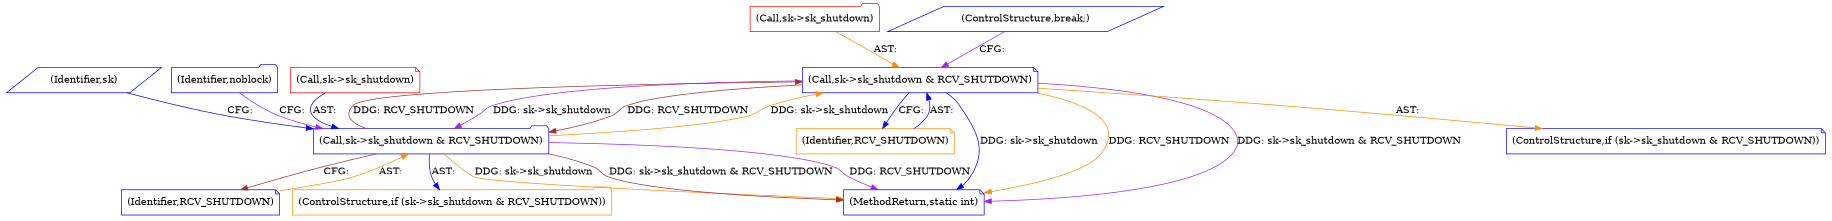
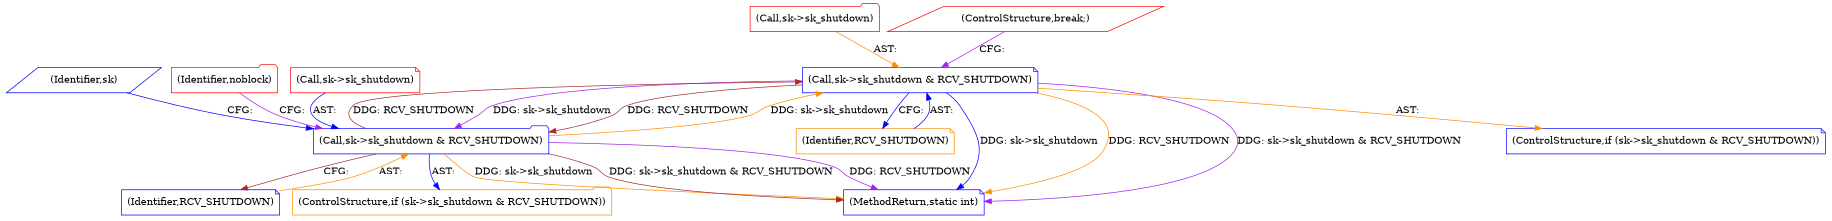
node "(ControlStructure,break;)": color blue -> red
node "(Identifier,noblock)": color blue -> red
